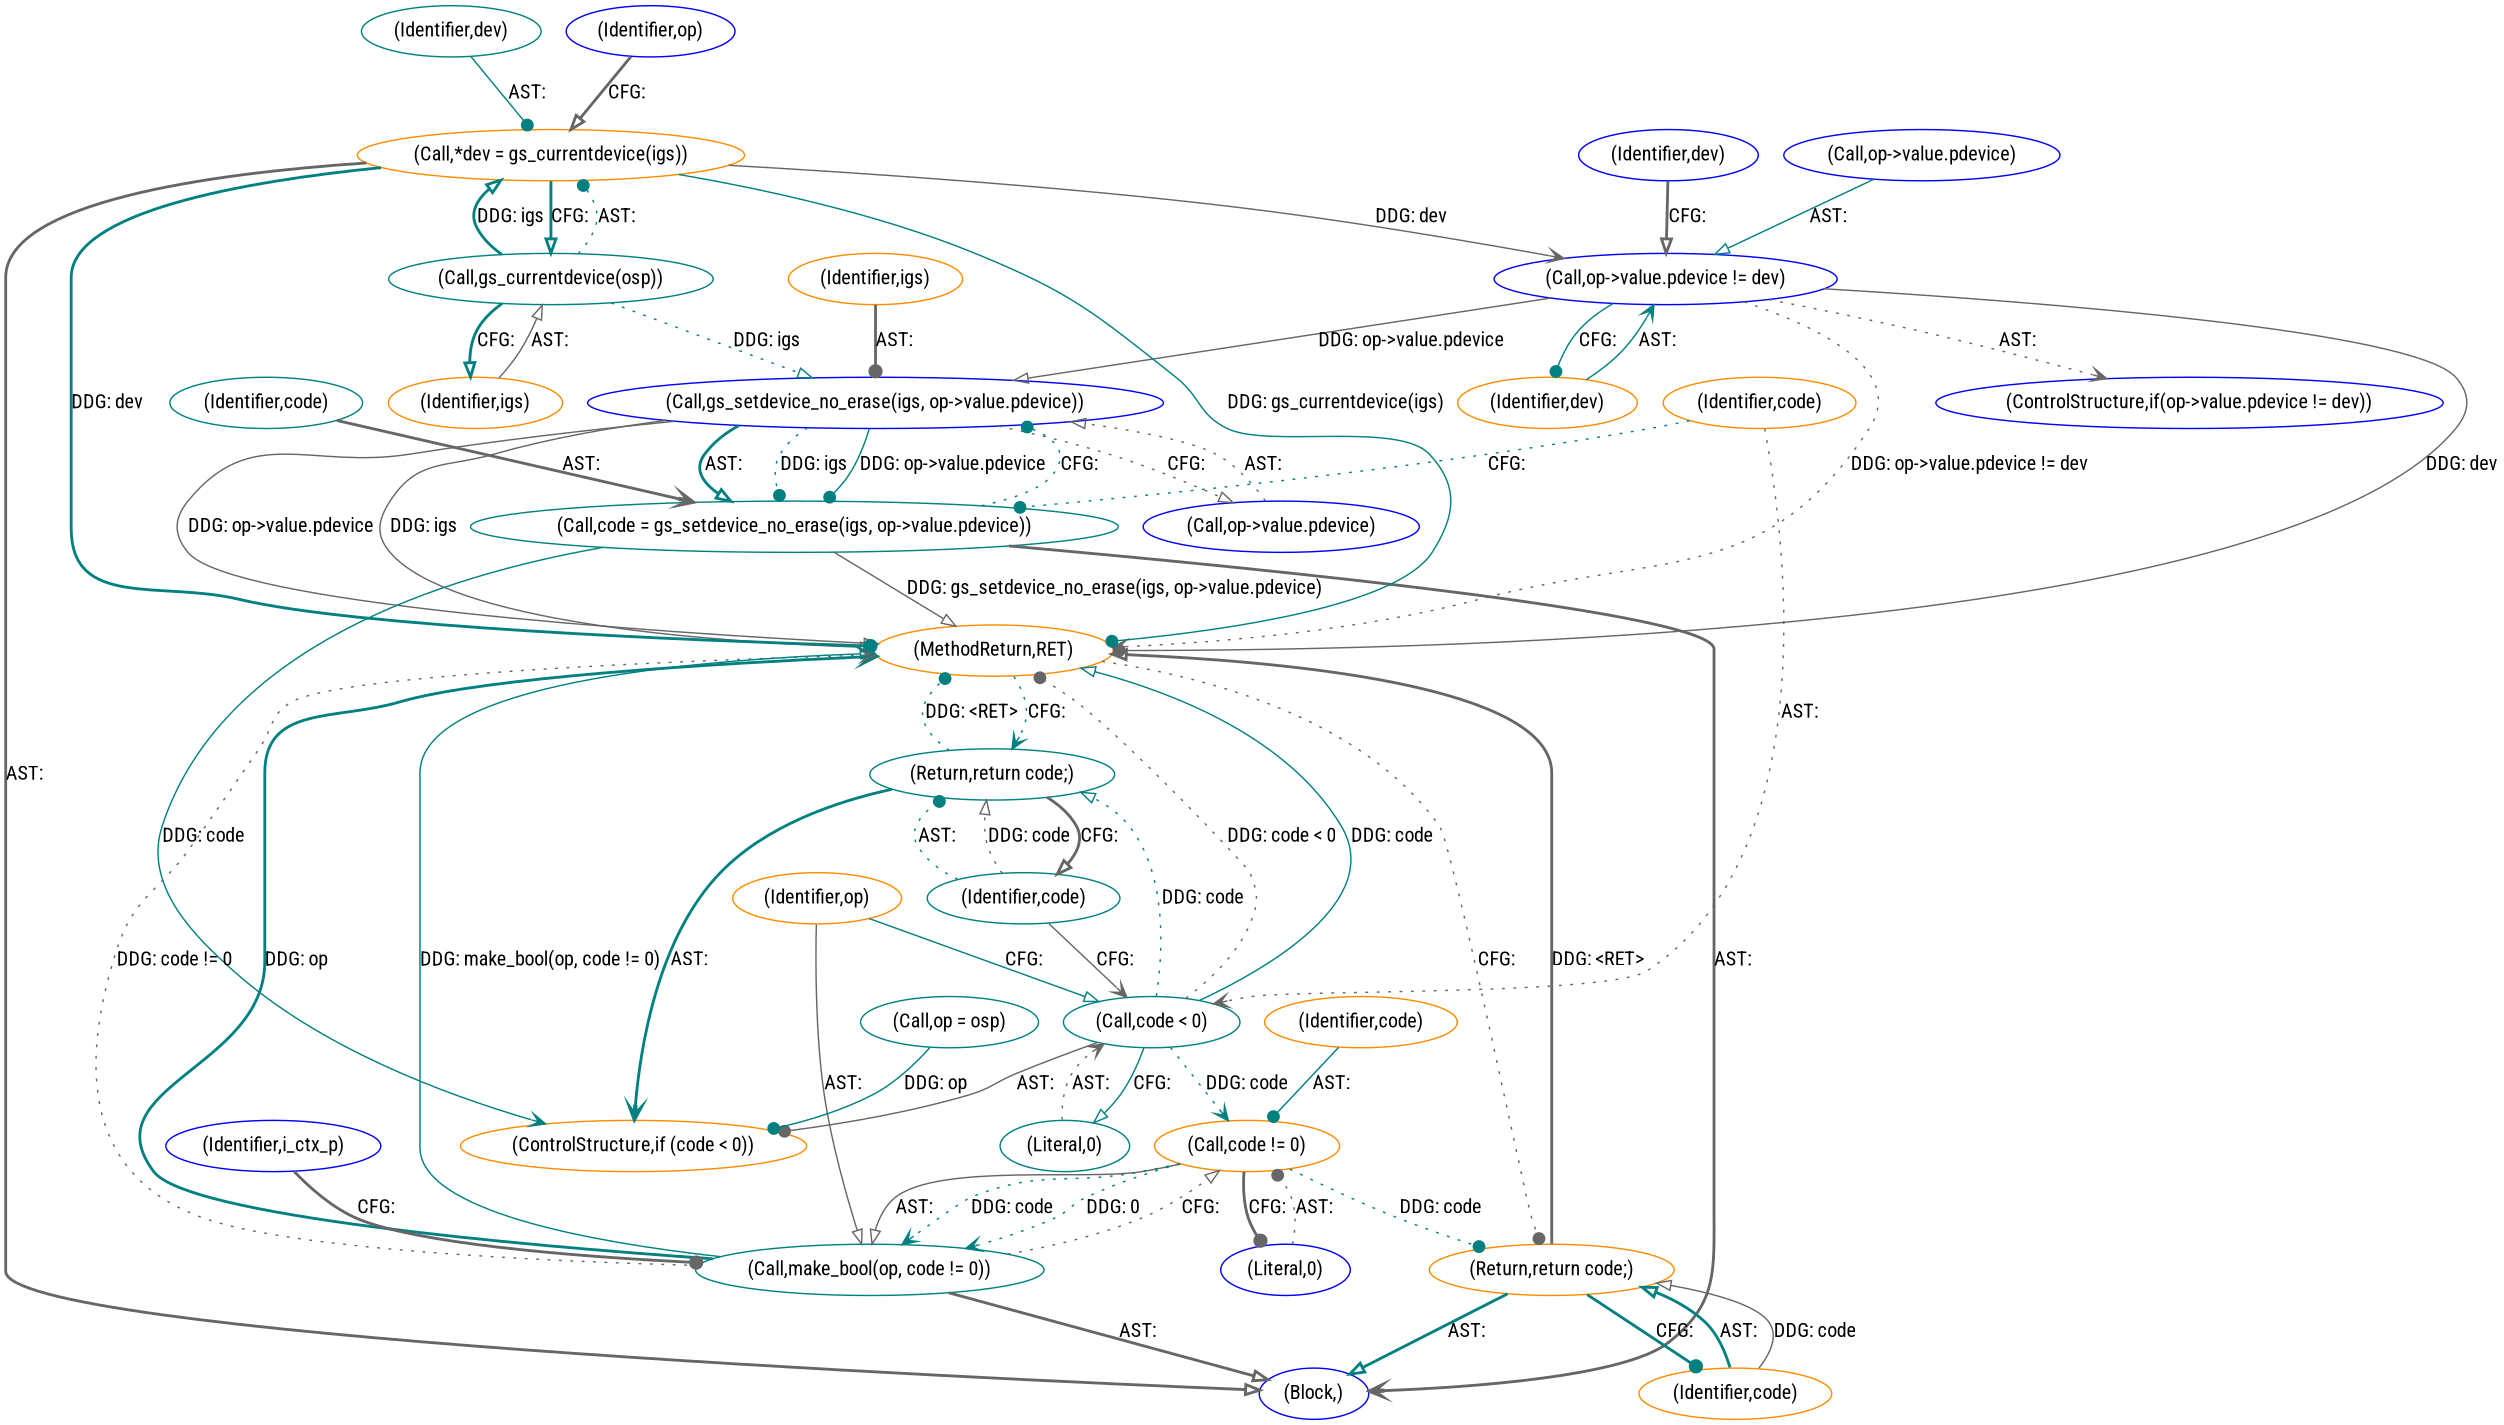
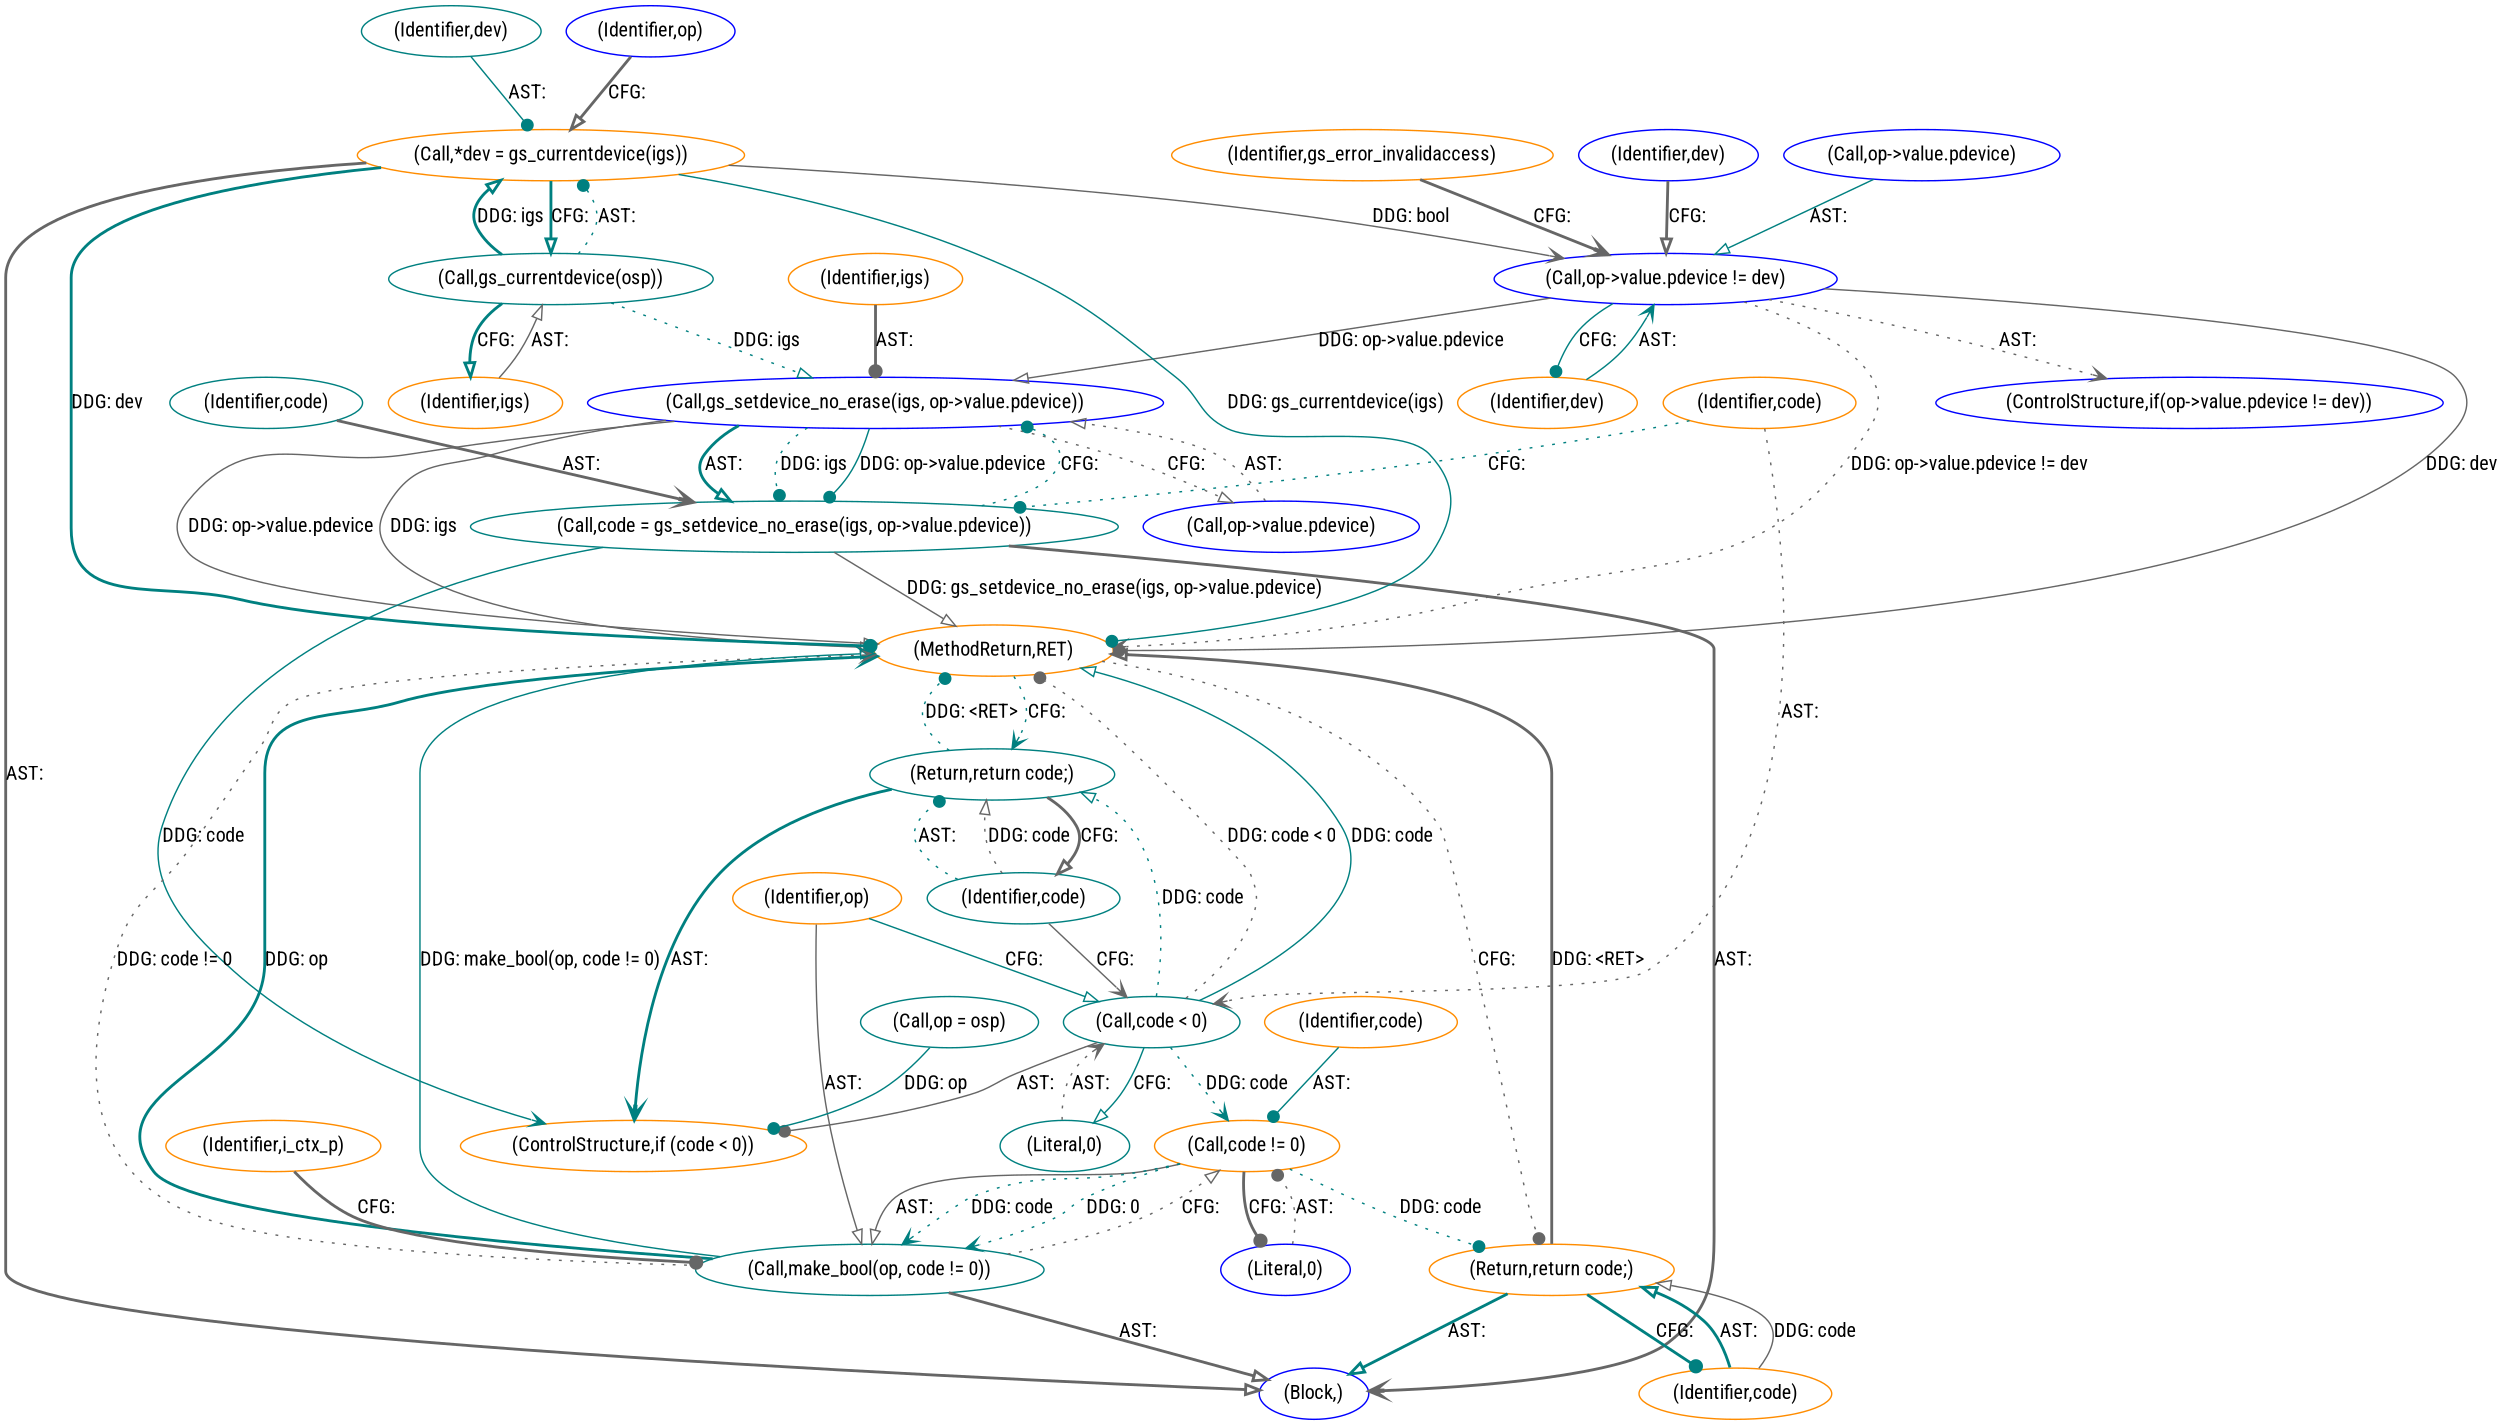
node "(Identifier,gs_error_invalidaccess)": added
edge "(Call,*dev = gs_currentdevice(igs))" -> "(Call,op->value.pdevice != dev)": label "DDG: dev" -> "DDG: bool"
node "(Identifier,i_ctx_p)": color blue -> darkorange
